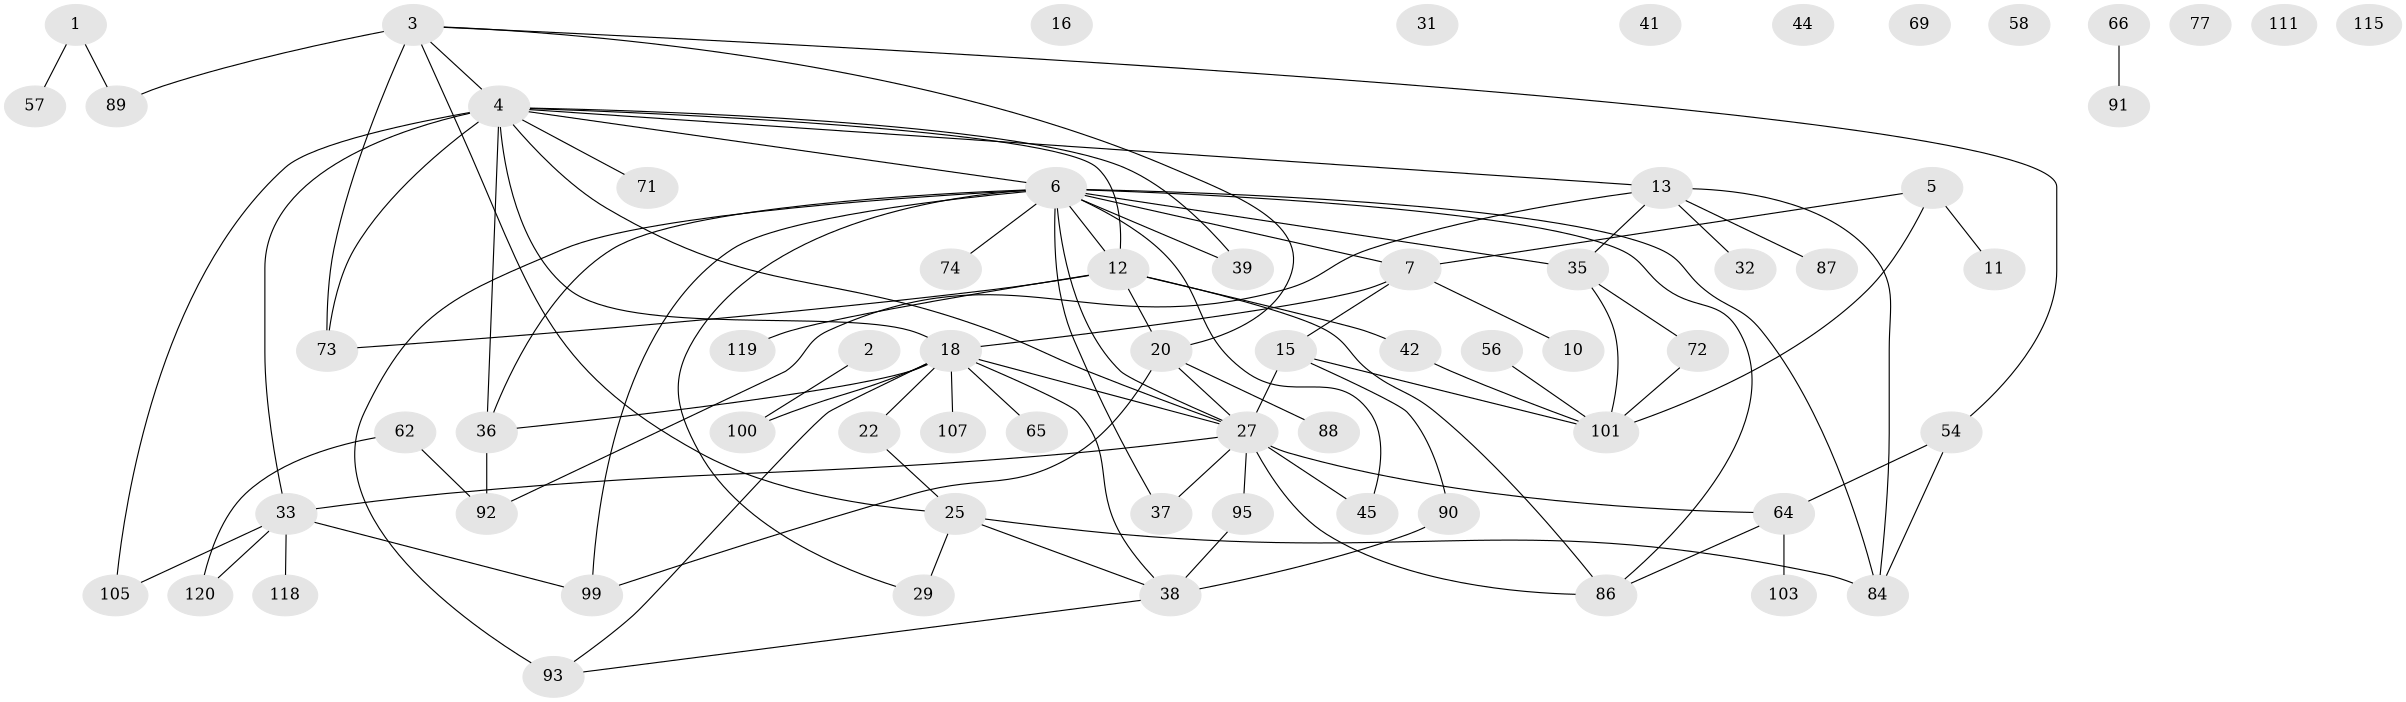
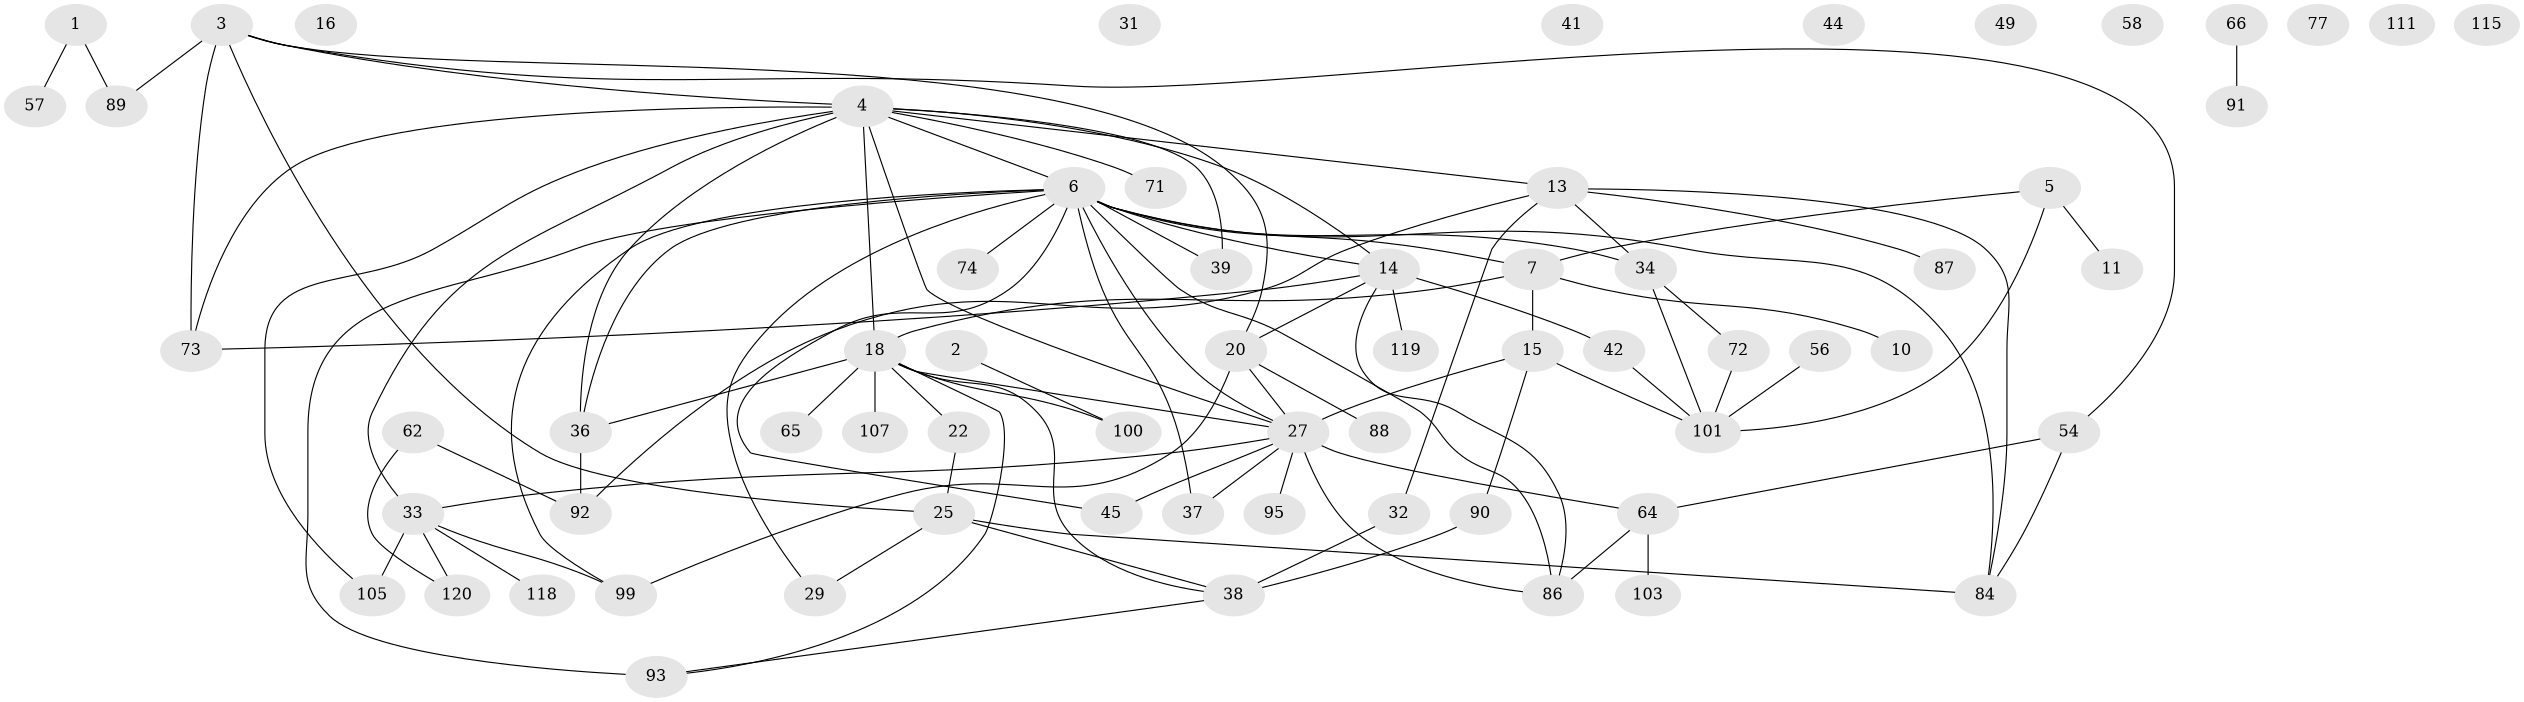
node "69": label "69" -> "49"
node "12": label "12" -> "14"
node "35": label "35" -> "34"
edge "95" -- "38": now "32" -- "38"
